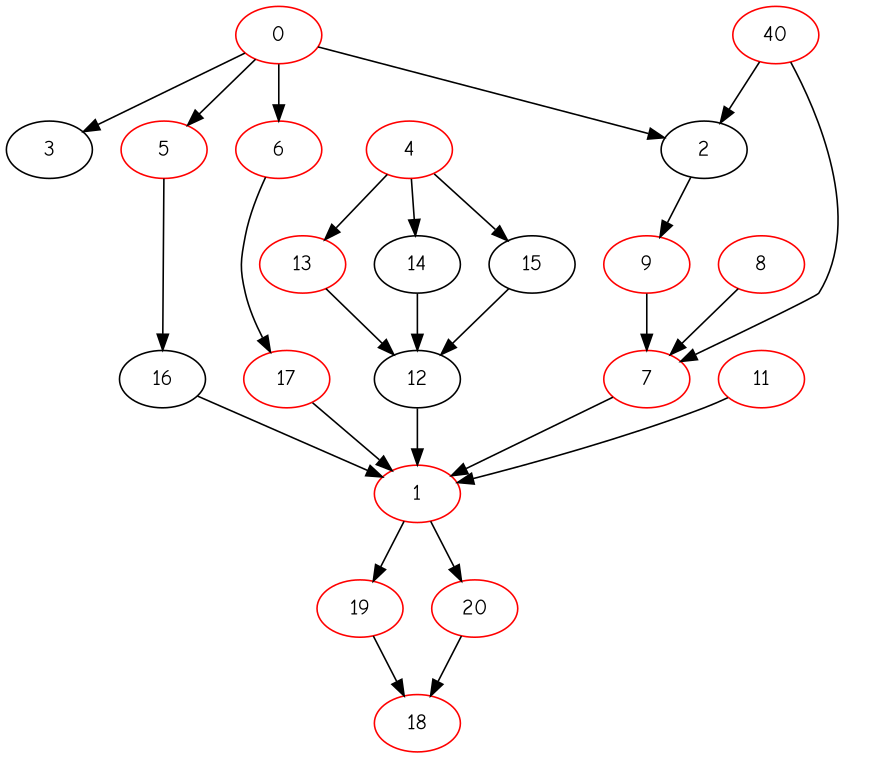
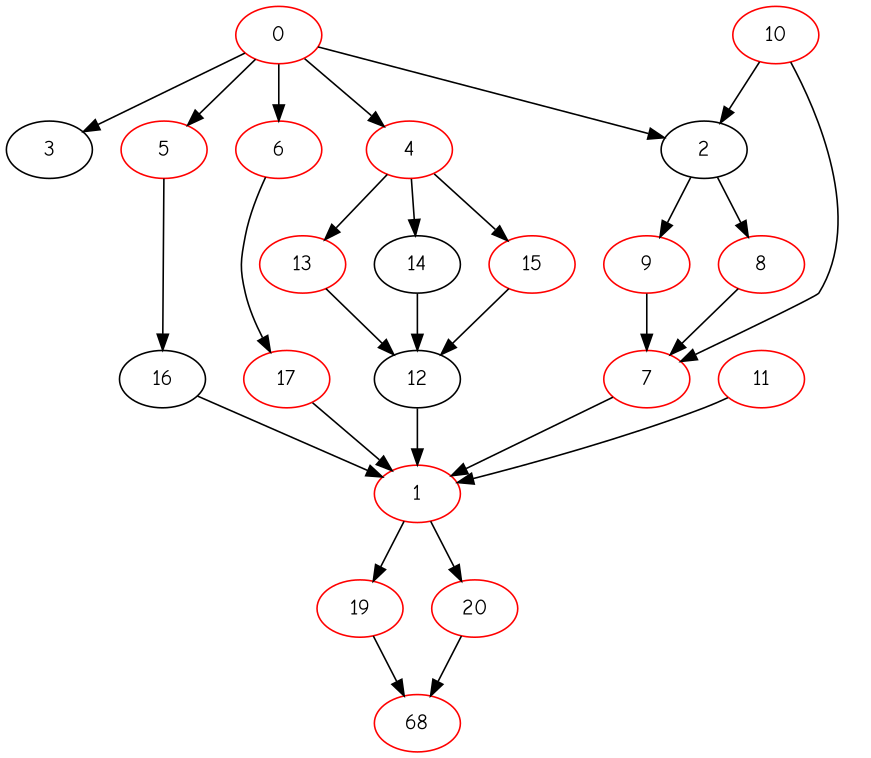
node "40": label "40" -> "10"
edge "0" -> "4": added
edge "2" -> "8": added
node "15": color black -> red
node "18": label "18" -> "68"
